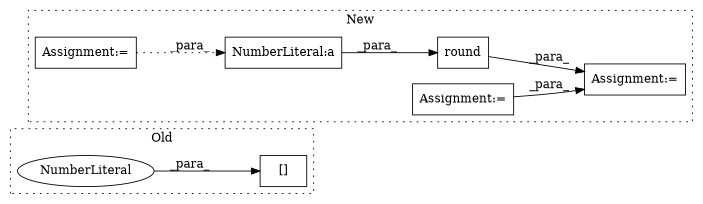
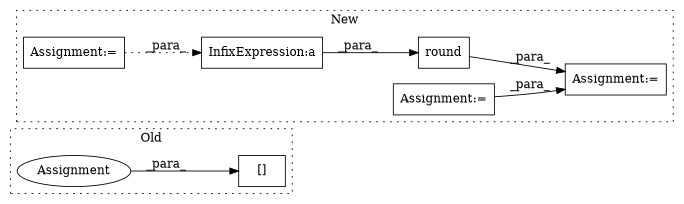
node "NumberLiteral:a": label "NumberLiteral:a" -> "InfixExpression:a"
node "NumberLiteral": label "NumberLiteral" -> "Assignment"
